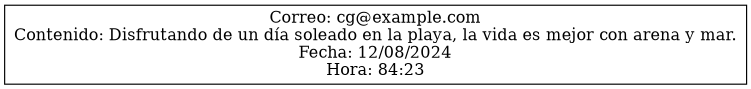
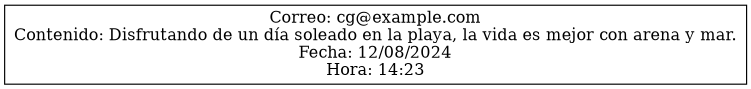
node "Correo: cg@example.com": text "Hora: 84:23" -> "Hora: 14:23"
